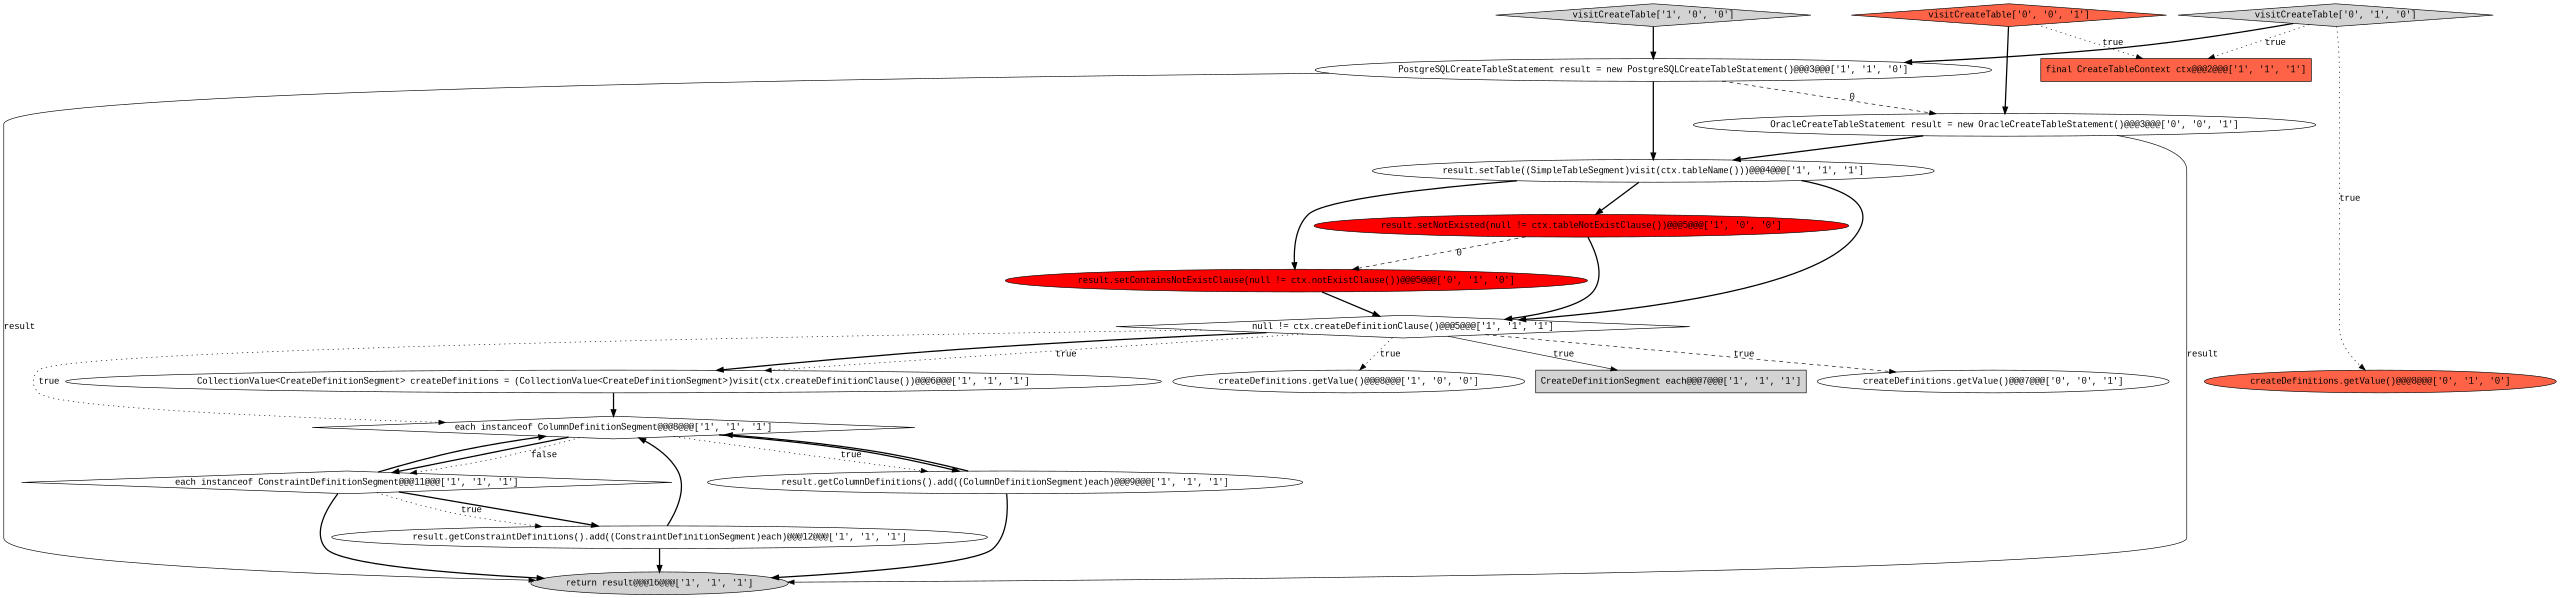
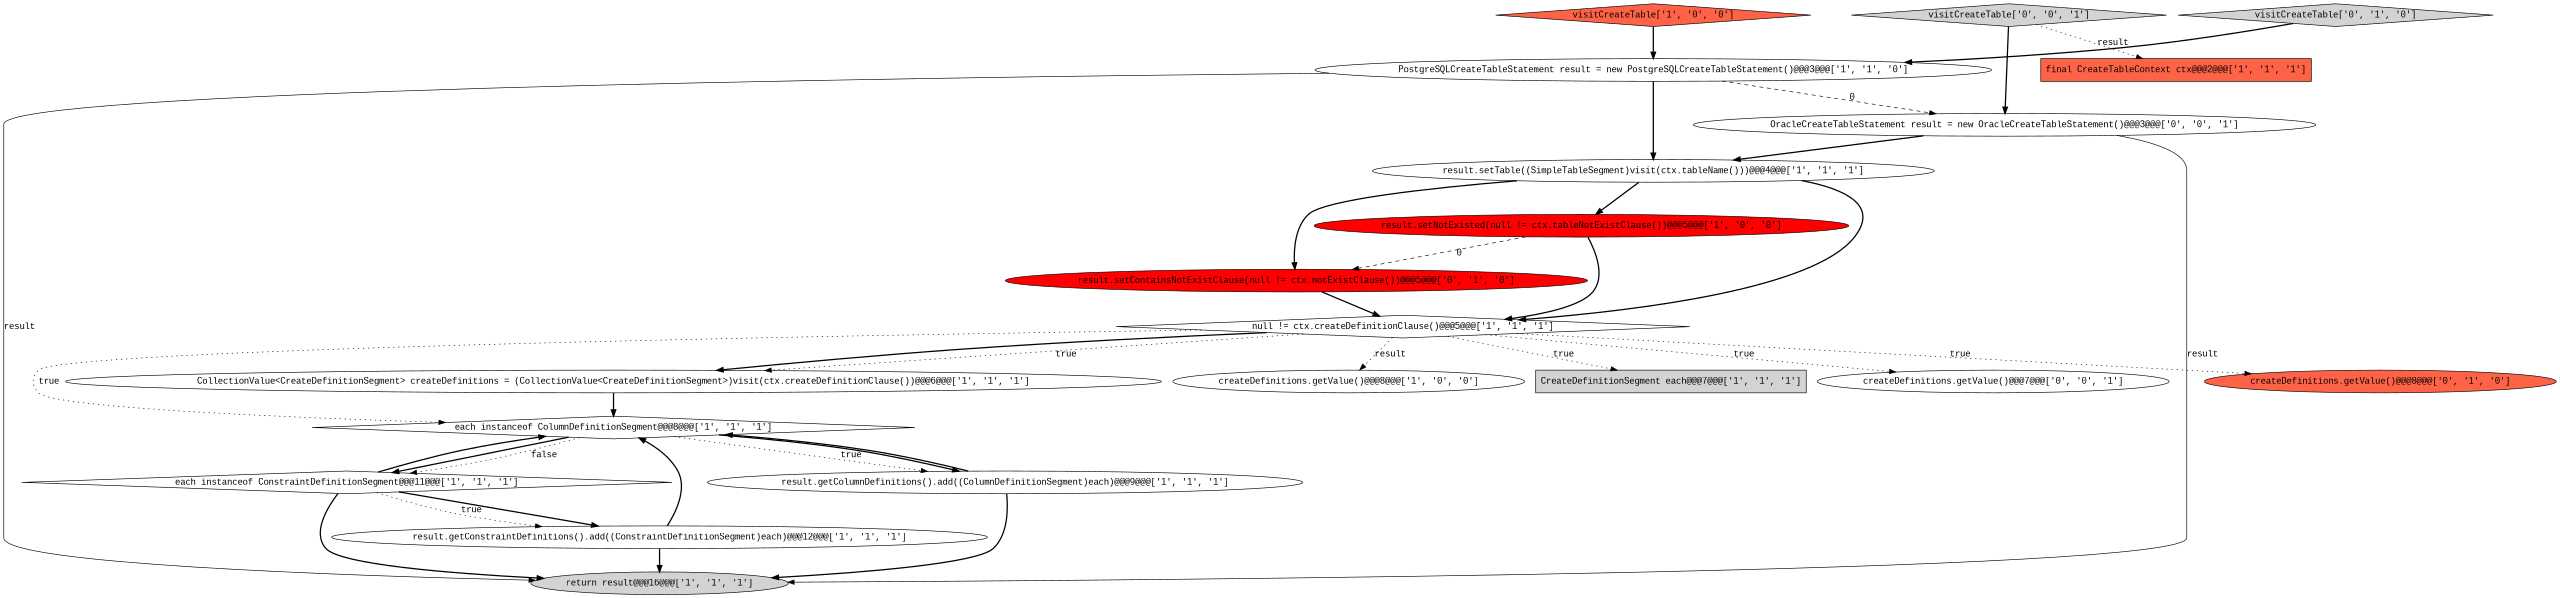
node "visitCreateTable['1', '0', '0']": fillcolor lightgray -> tomato
node "visitCreateTable['0', '0', '1']": fillcolor tomato -> lightgray
edge "visitCreateTable['0', '1', '0']" -> "final CreateTableContext ctx@@@2@@@['1', '1', '1']": removed, label "true"
edge "visitCreateTable['0', '0', '1']" -> "final CreateTableContext ctx@@@2@@@['1', '1', '1']": label "true" -> "result"
edge "visitCreateTable['0', '1', '0']" -> "createDefinitions.getValue()@@@8@@@['0', '1', '0']": now "null != ctx.createDefinitionClause()@@@5@@@['1', '1', '1']" -> "createDefinitions.getValue()@@@8@@@['0', '1', '0']"
edge "null != ctx.createDefinitionClause()@@@5@@@['1', '1', '1']" -> "CreateDefinitionSegment each@@@7@@@['1', '1', '1']": style solid -> dotted
edge "null != ctx.createDefinitionClause()@@@5@@@['1', '1', '1']" -> "createDefinitions.getValue()@@@7@@@['0', '0', '1']": style dashed -> dotted
edge "null != ctx.createDefinitionClause()@@@5@@@['1', '1', '1']" -> "createDefinitions.getValue()@@@8@@@['1', '0', '0']": label "true" -> "result"
